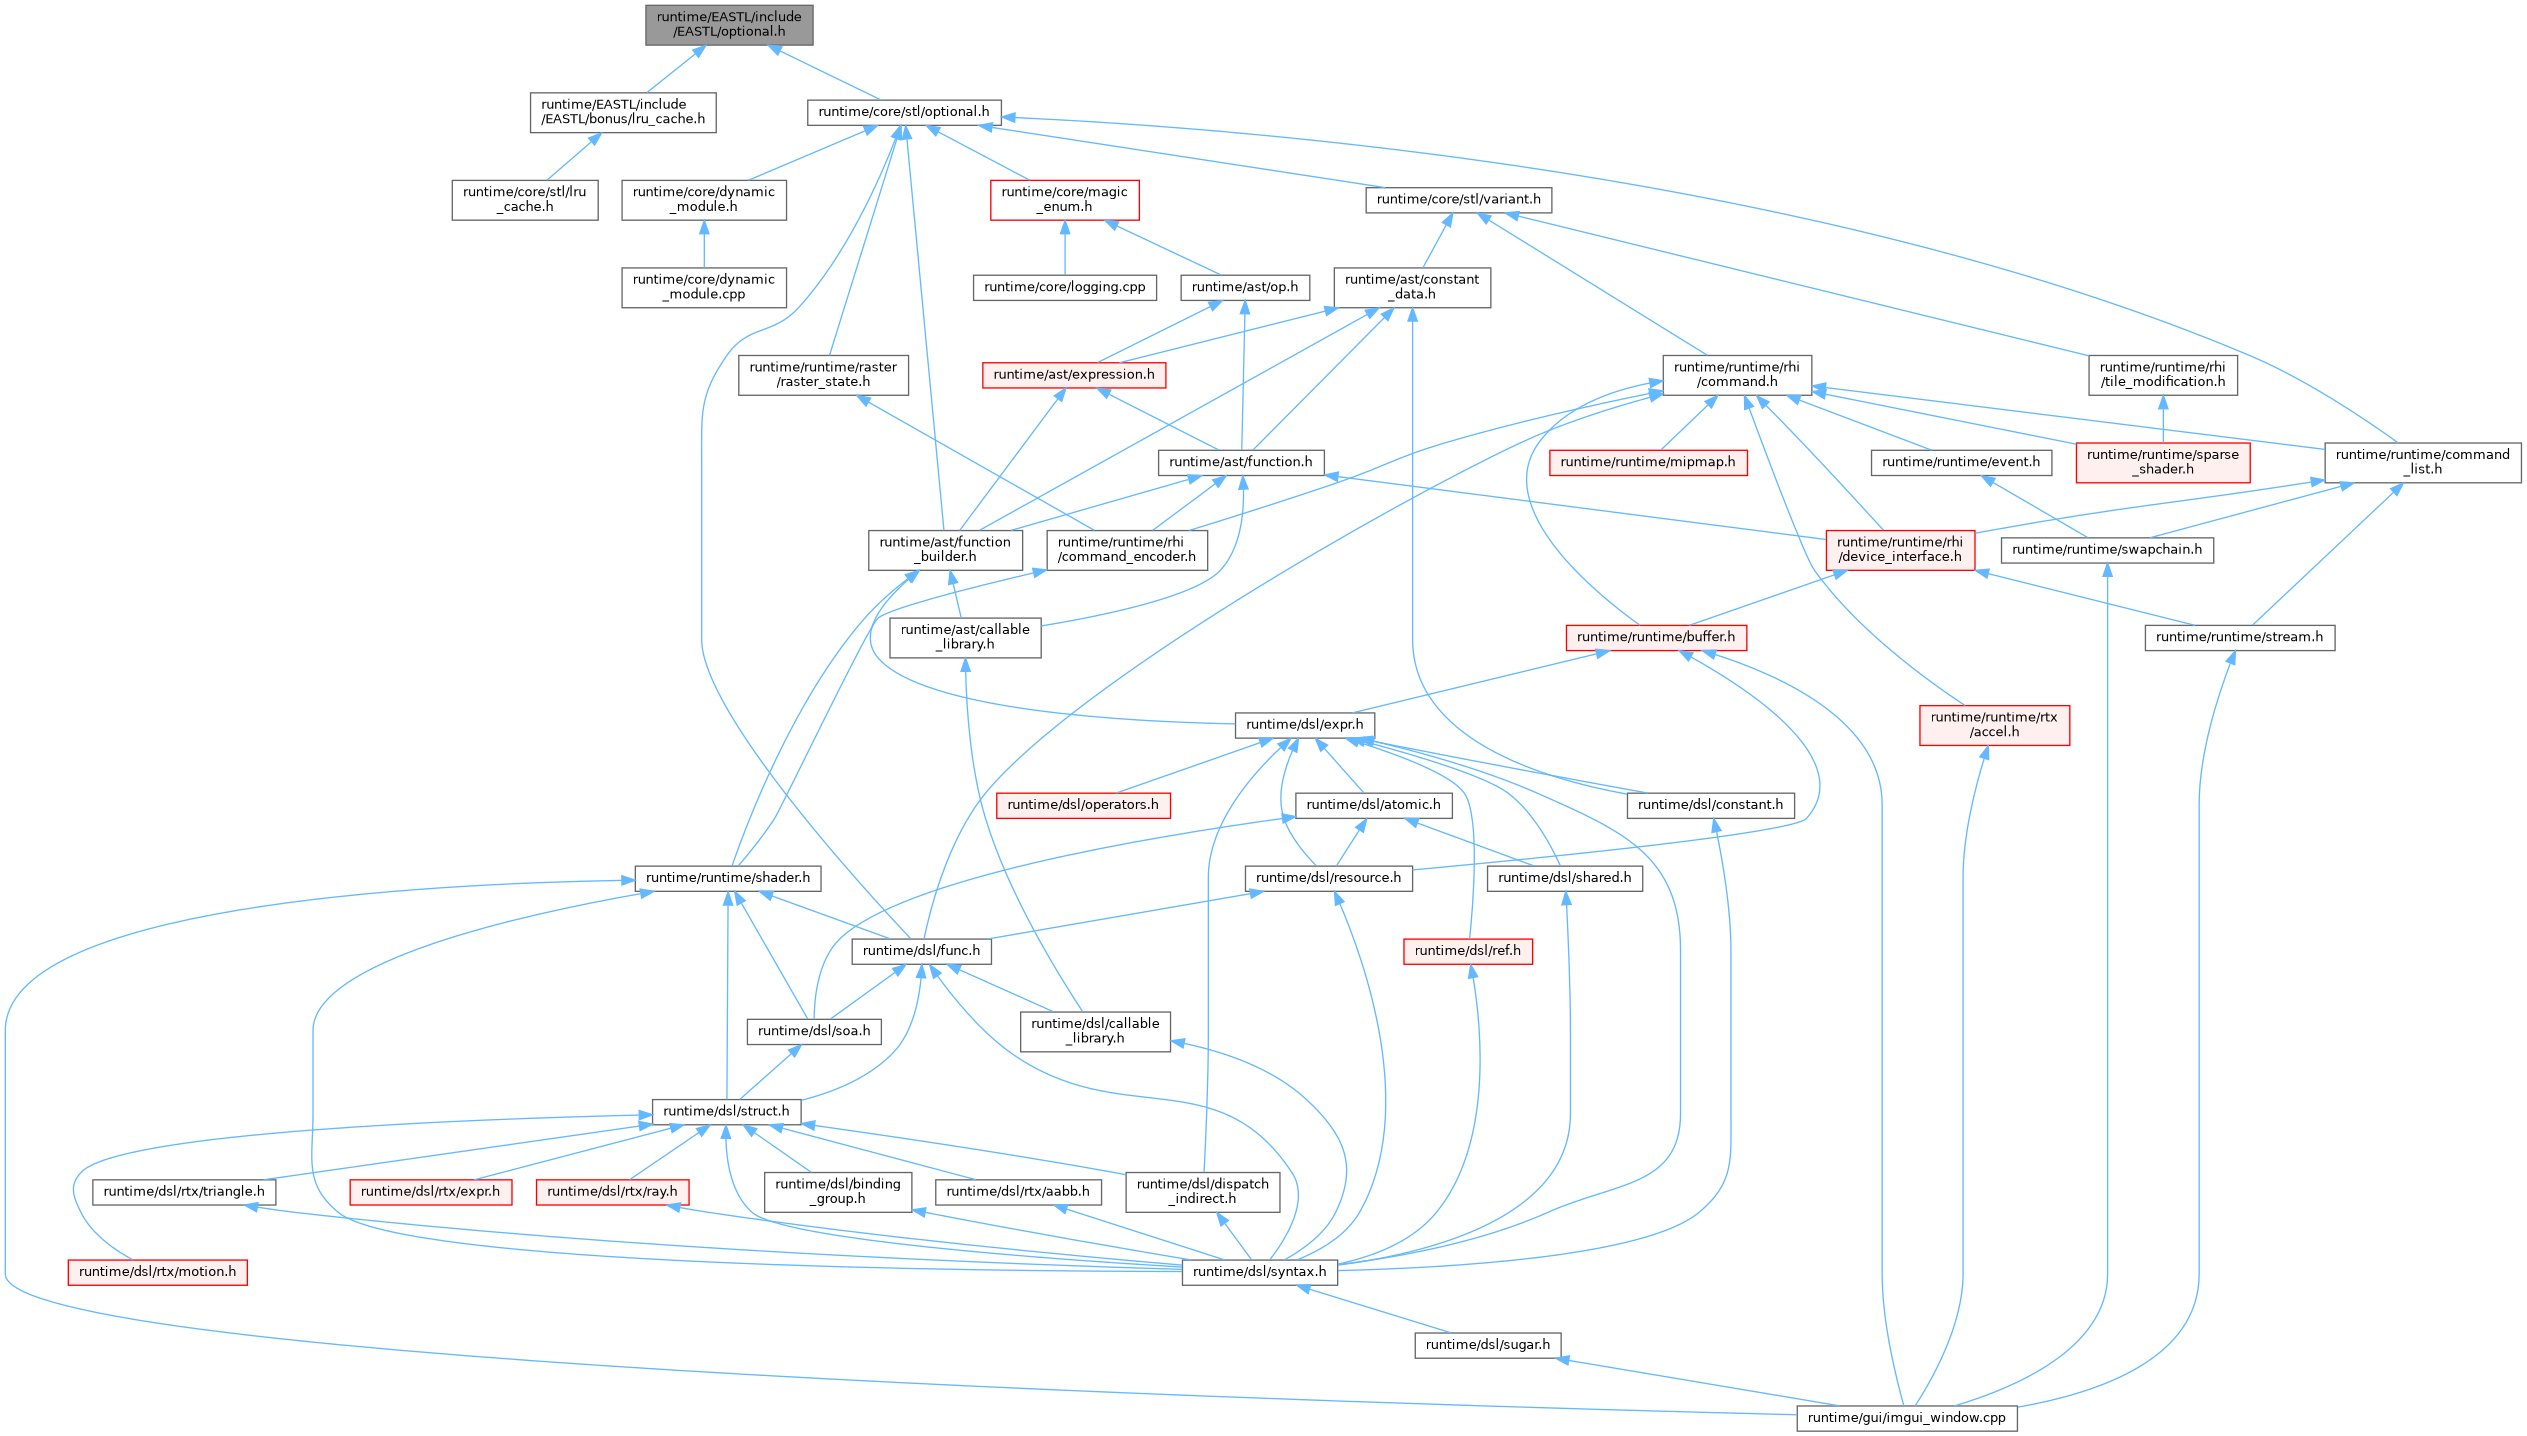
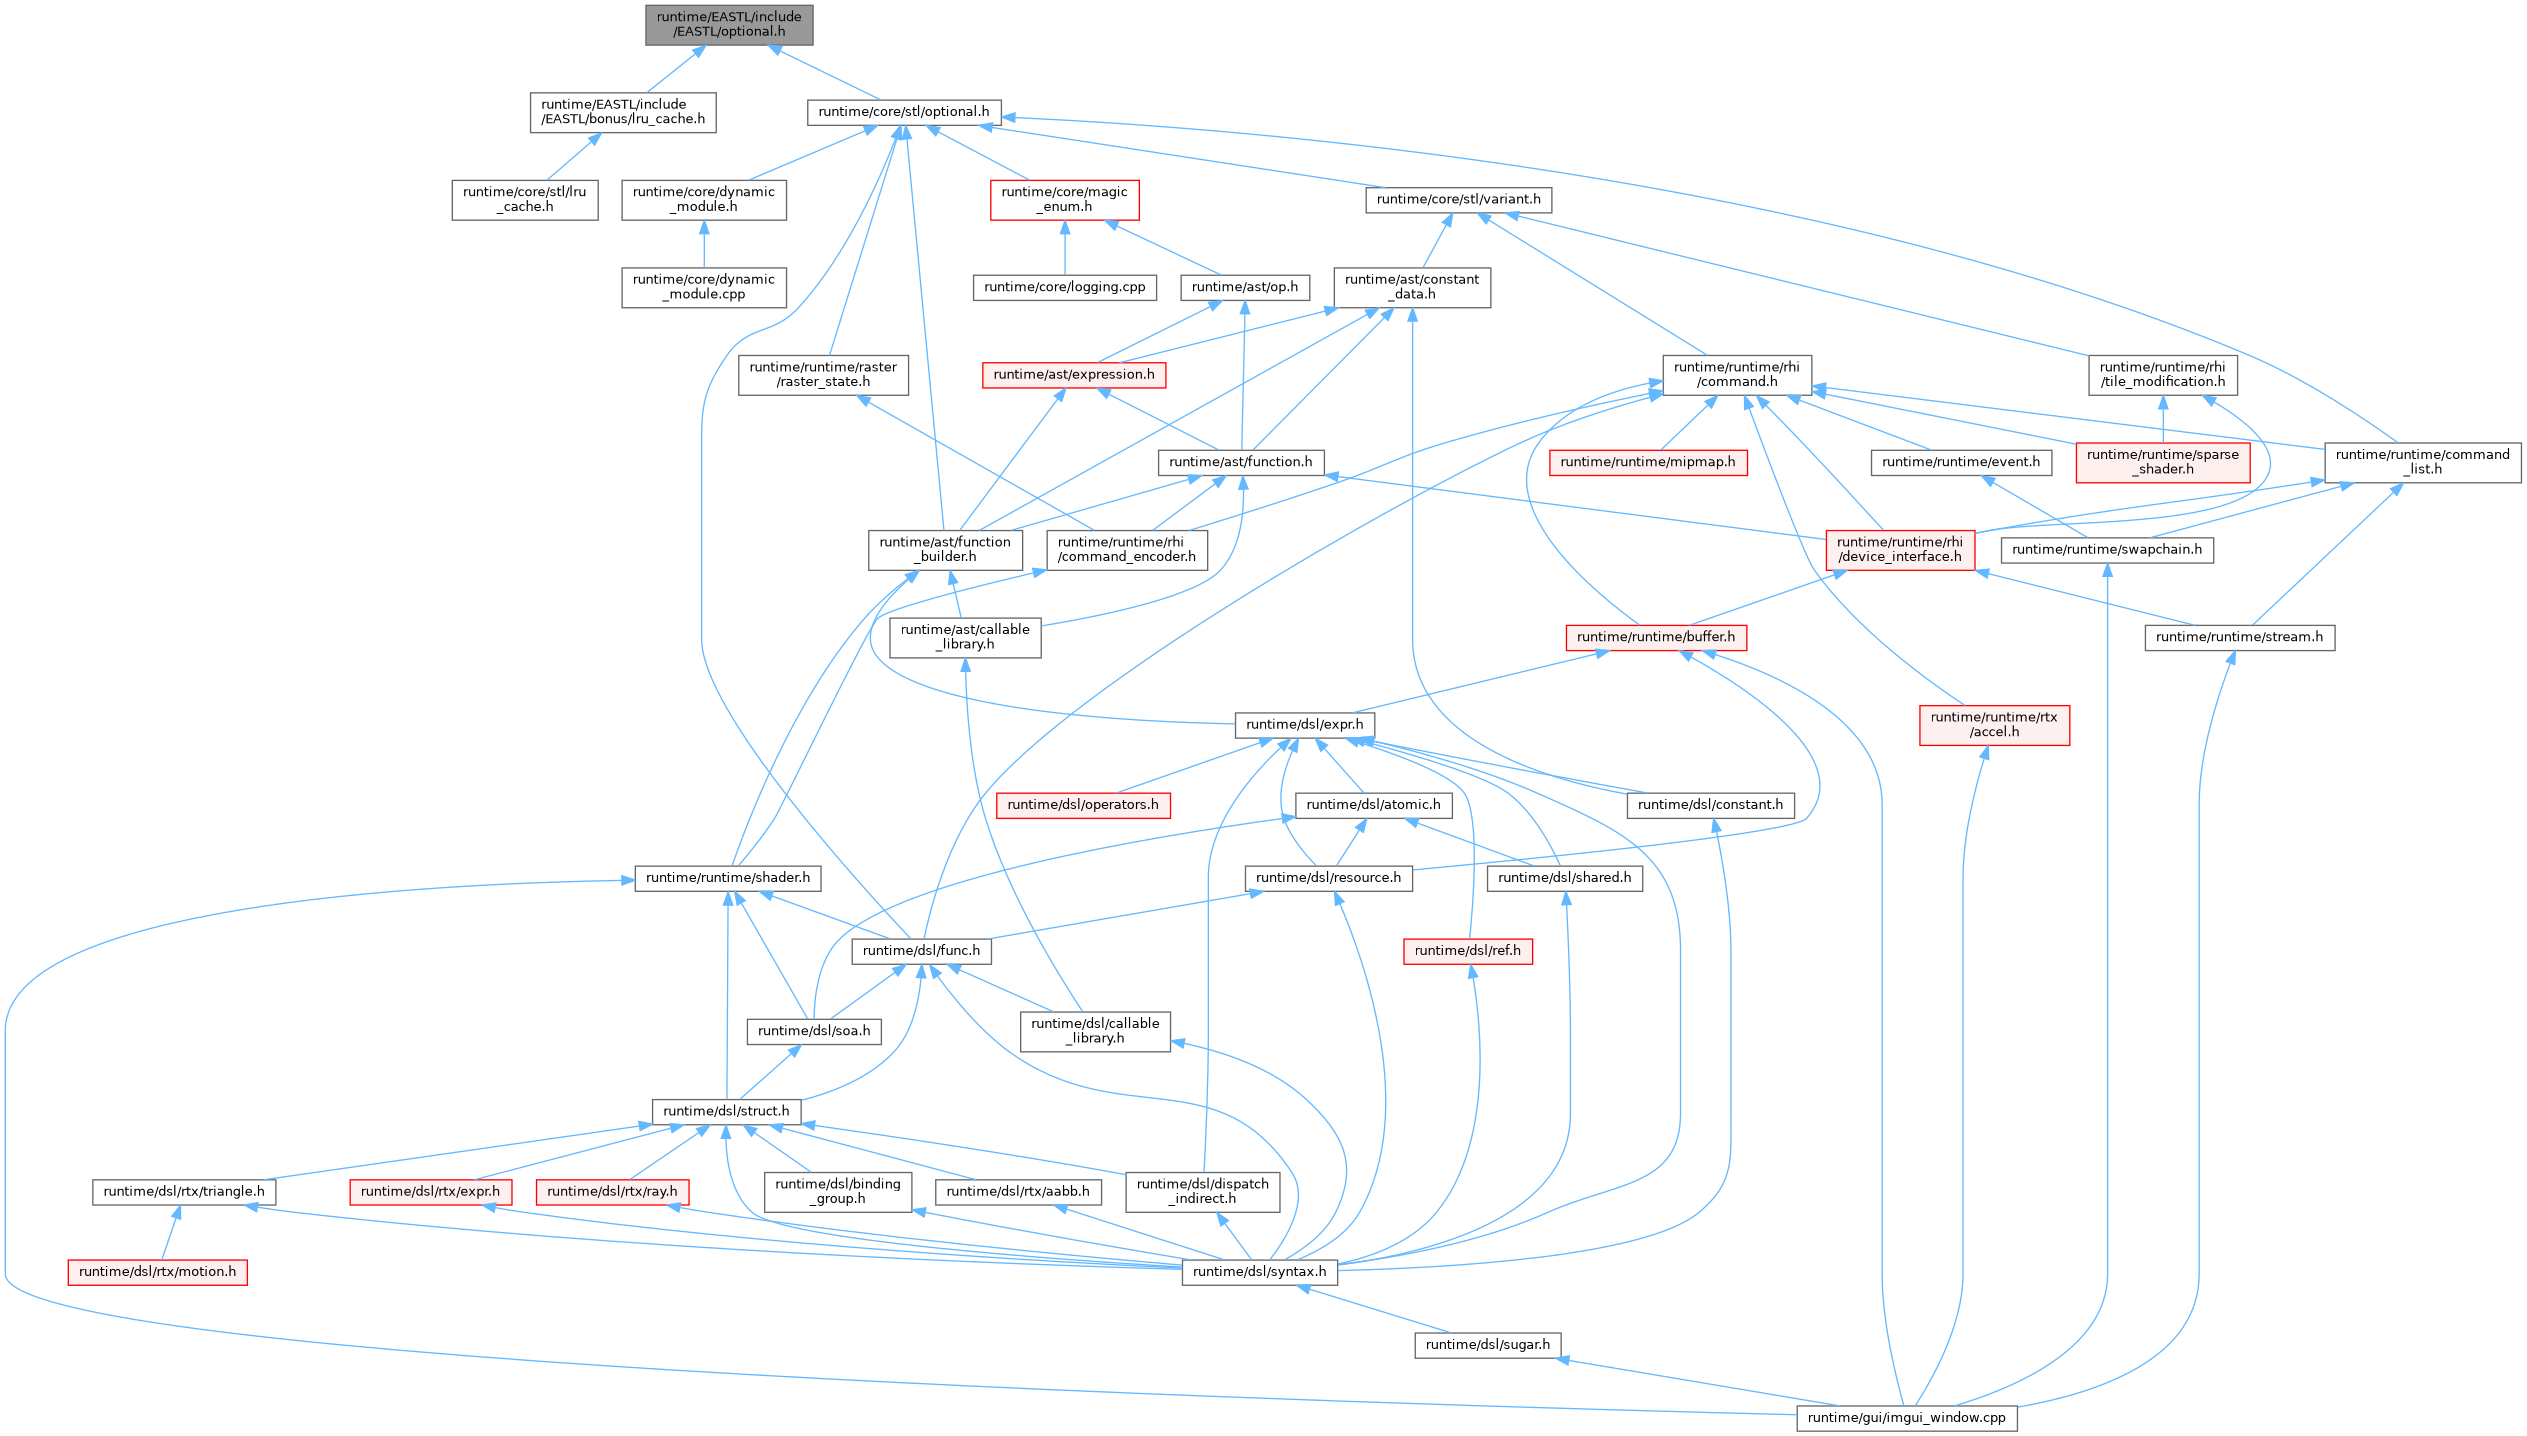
edge "runtime/runtime/rhi /device_interface.h" -> "runtime/runtime/rhi /tile_modification.h": added
edge "runtime/dsl/rtx/motion.h" -> "runtime/dsl/struct.h": now "runtime/dsl/rtx/motion.h" -> "runtime/dsl/rtx/triangle.h"
edge "runtime/dsl/syntax.h" -> "runtime/runtime/shader.h": now "runtime/dsl/syntax.h" -> "runtime/dsl/rtx/expr.h"
